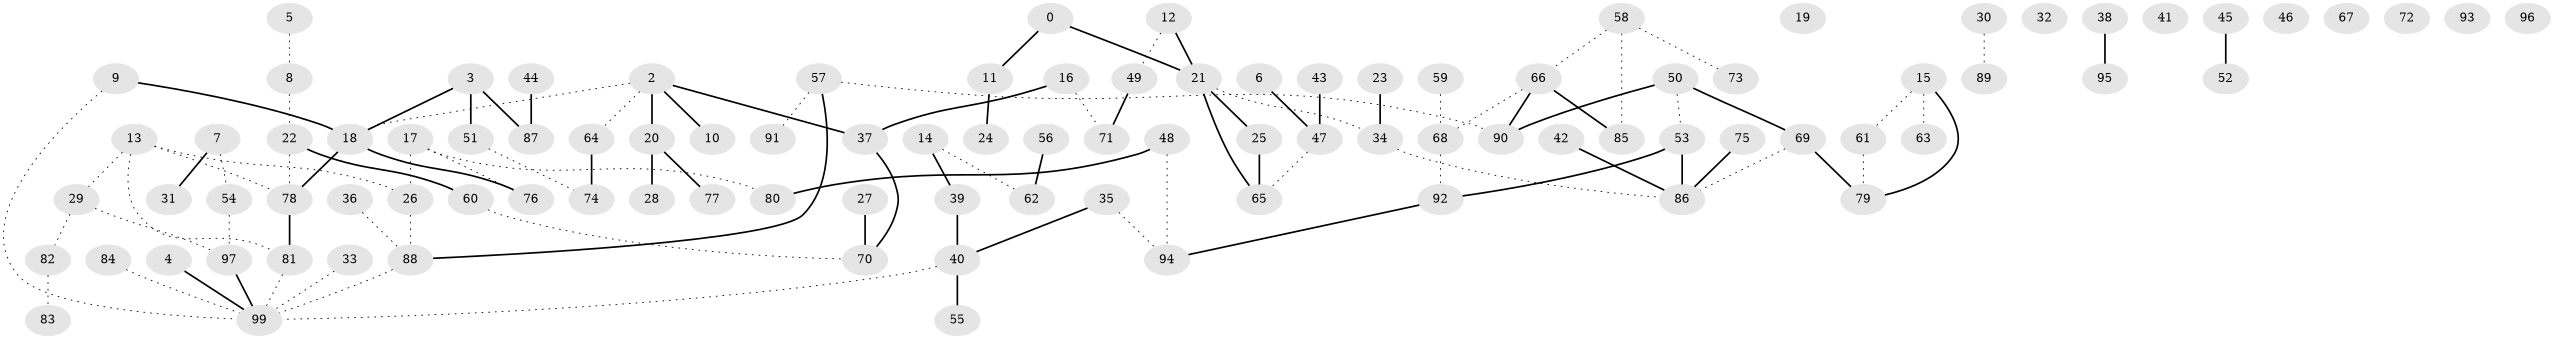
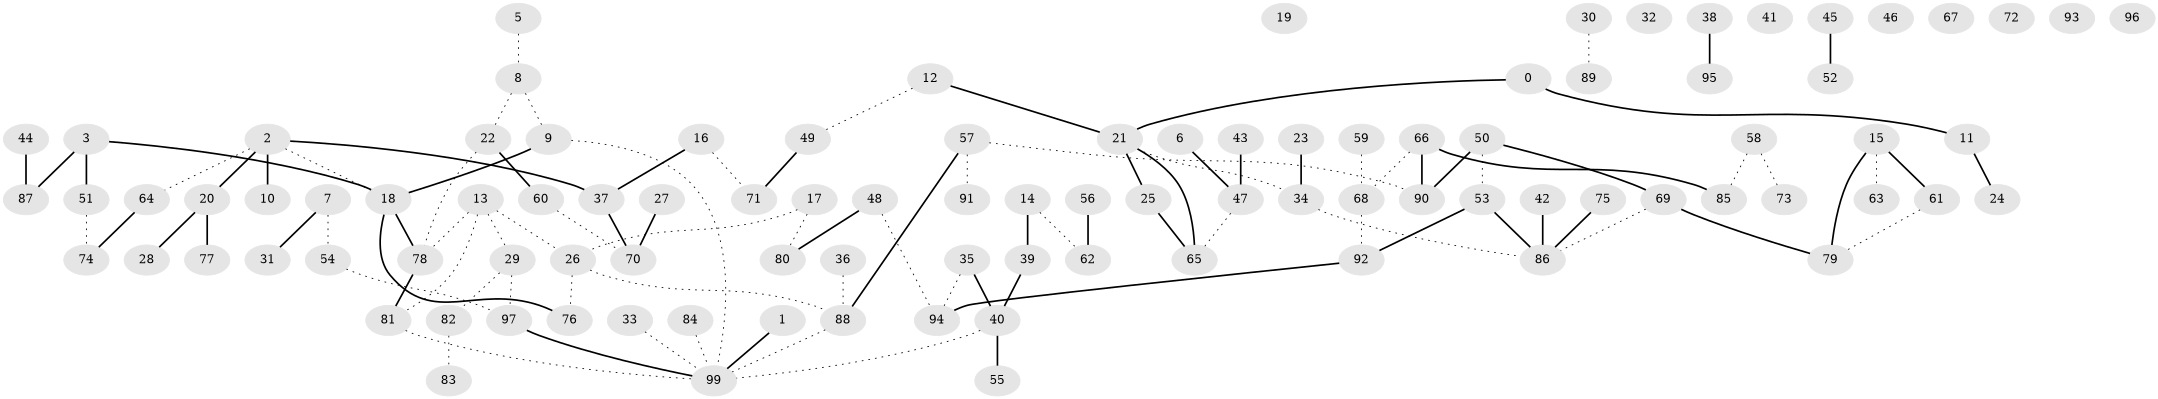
edge "58" -- "66": removed
edge "8" -- "9": added
edge "15" -- "61": style dotted -> bold
edge "17" -- "76": now "26" -- "76"
node "4": label "4" -> "1"
